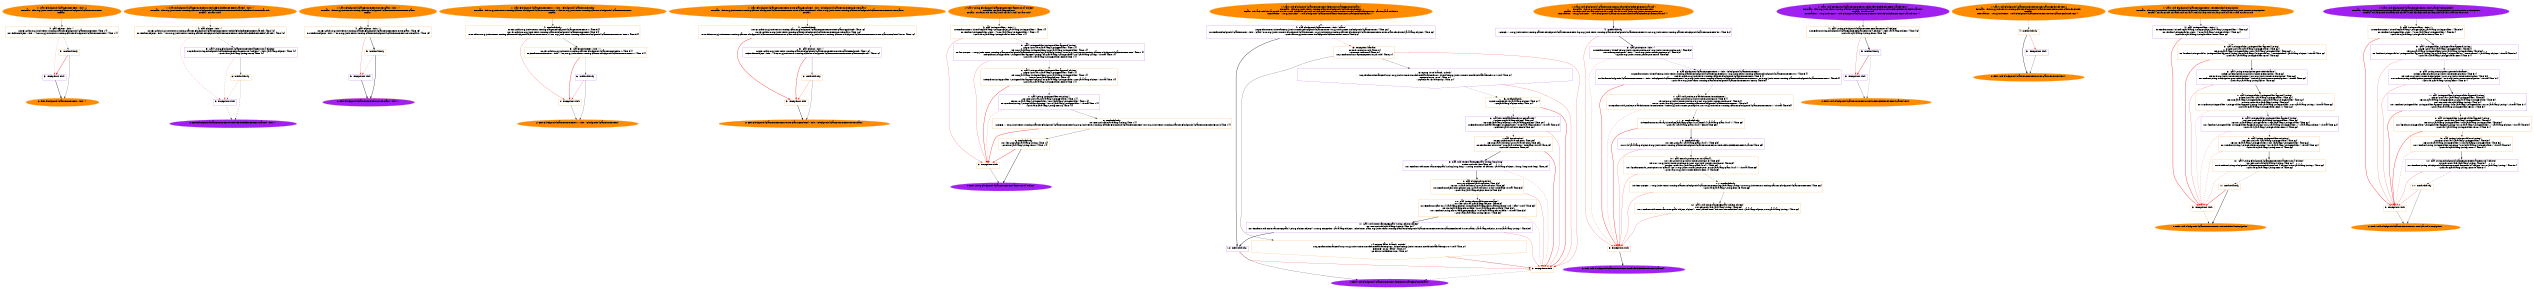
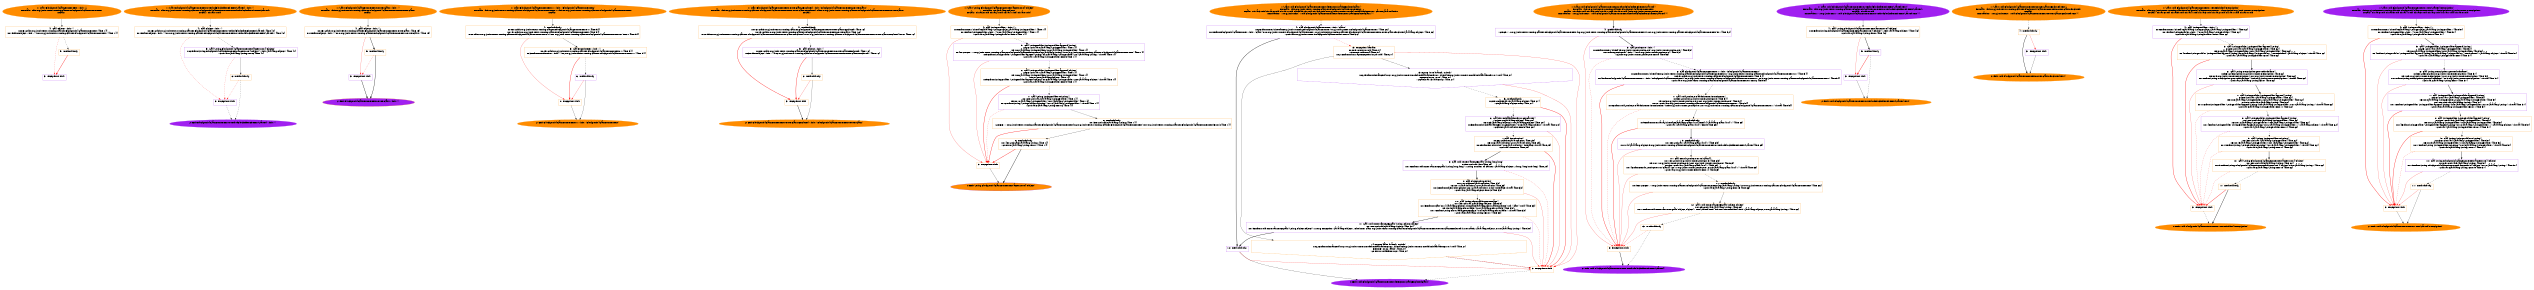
node "2: Exit BlockJUnit4ClassRunnerTest.<init>()": removed
node "2: Exit String BlockJUnit4ClassRunnerTest.access$084(Object)": fillcolor purple -> darkorange
node "13:  method_body": added
